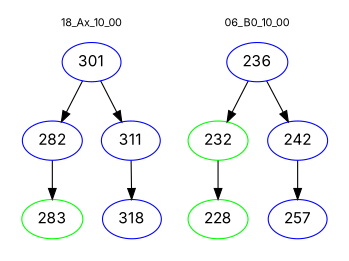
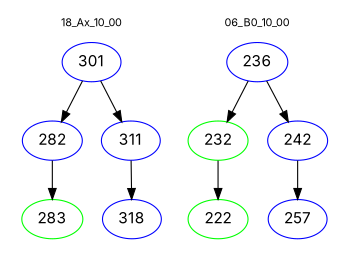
node "228": label "228" -> "222"
